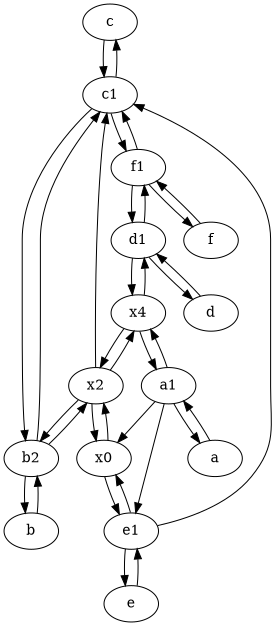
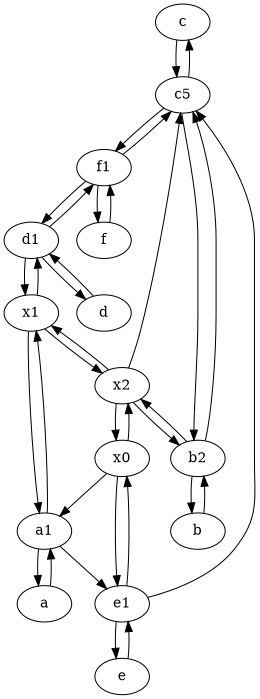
node "c1": label "c1" -> "c5"
node "x4": label "x4" -> "x1"
edge "a1" -> "x0": reversed
